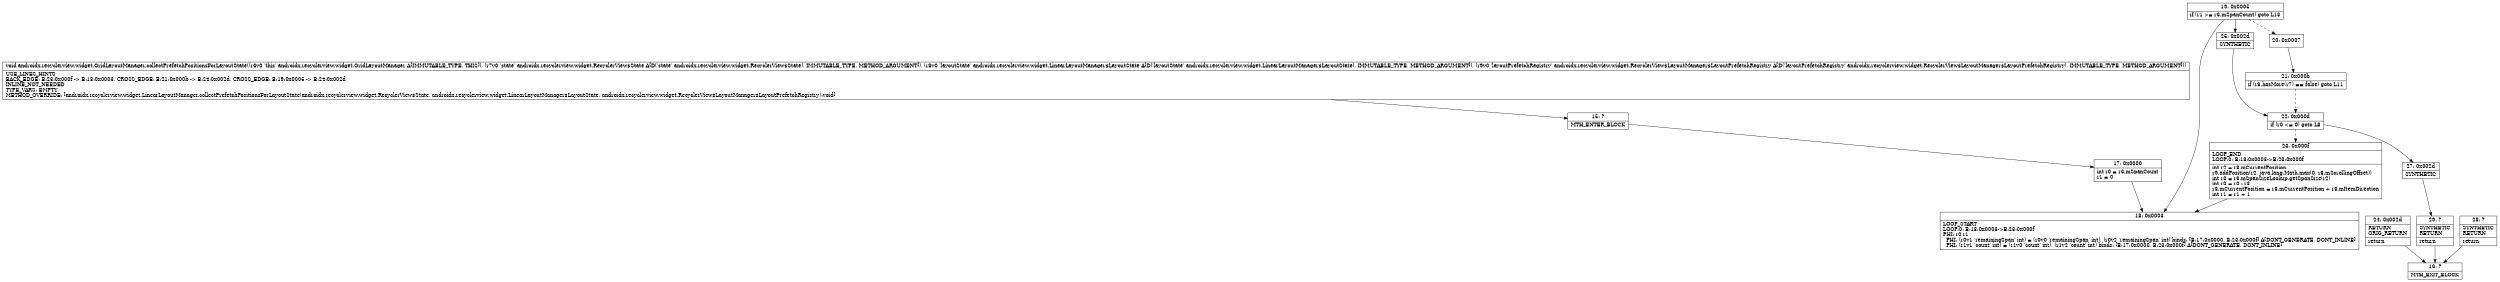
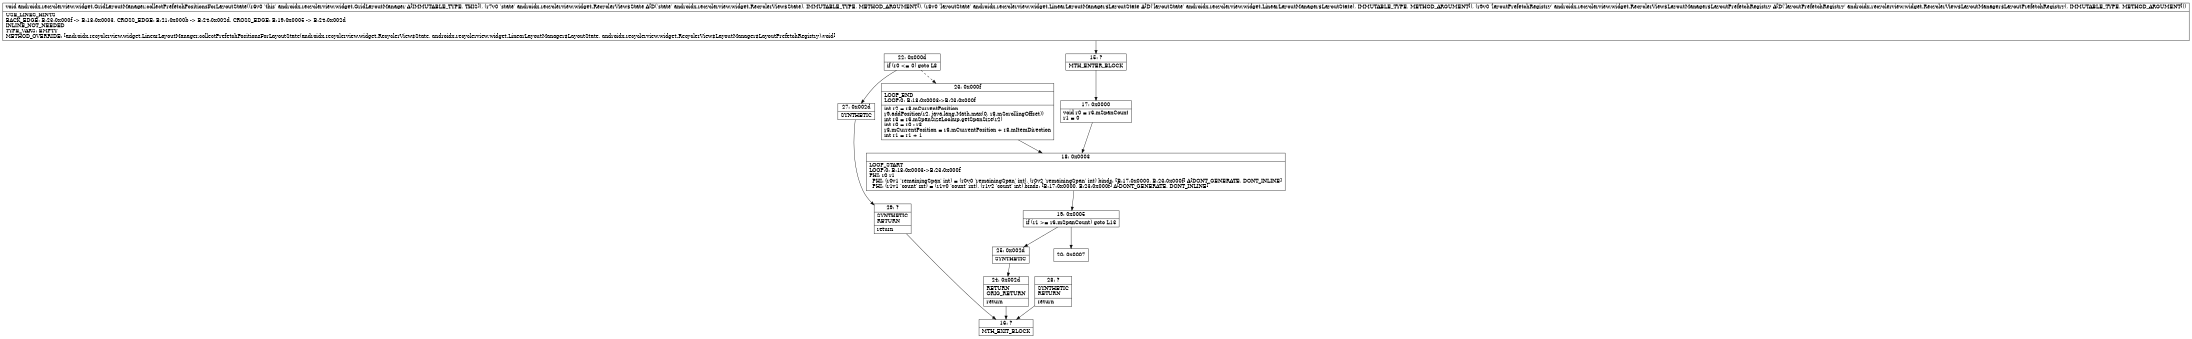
edge "19: 0x0005" -> "20: 0x0007": style dashed -> solid
node "21: 0x000b": removed
edge "25: 0x002d" -> "22: 0x000d": now "25: 0x002d" -> "24: 0x002d"
edge "19: 0x0005" -> "18: 0x0003": reversed
node "17: 0x0000": text "int r0 = r6.mSpanCount" -> "void r0 = r6.mSpanCount"
